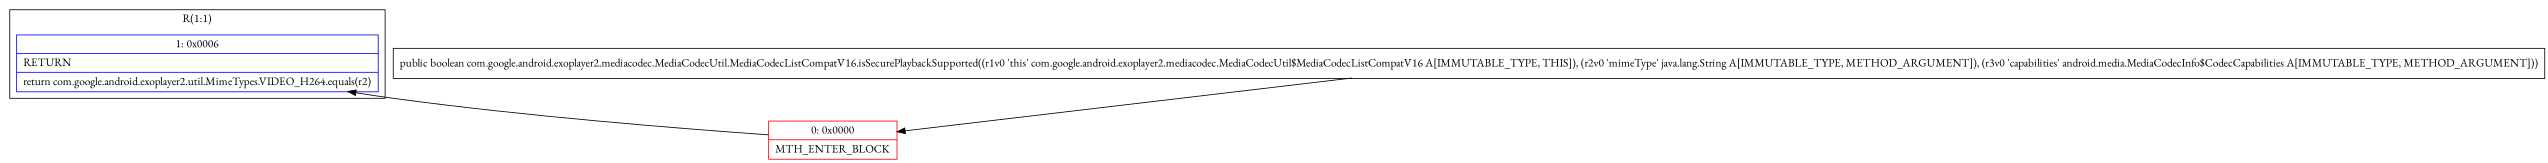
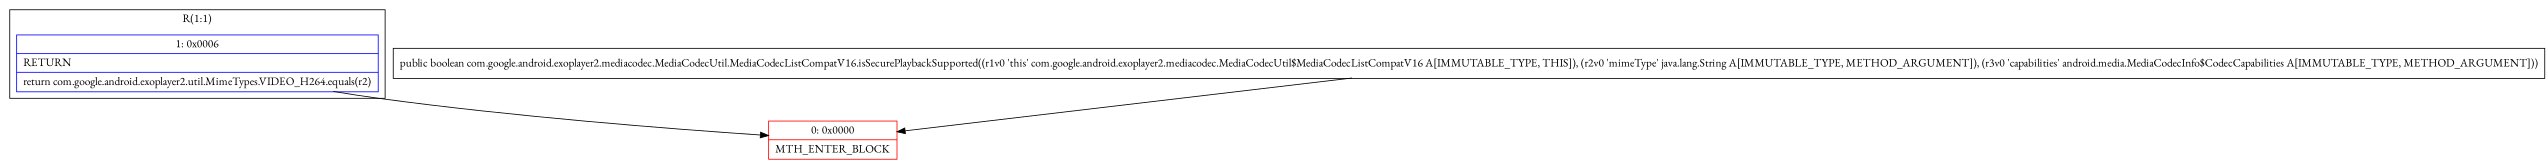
edge "0: 0x0000" -> "1: 0x0006": reversed
